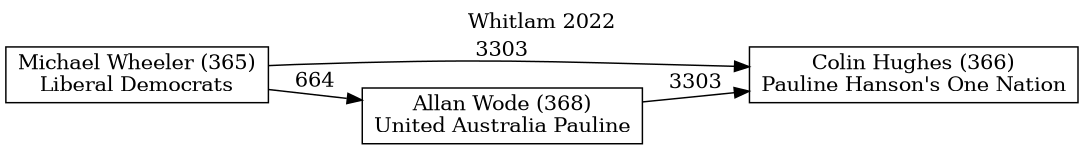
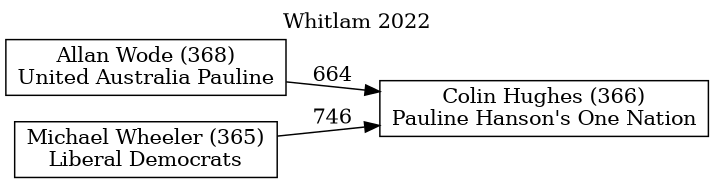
edge "Michael Wheeler (365) Liberal Democrats" -> "Colin Hughes (366) Pauline Hanson's One Nation": label "3303" -> "746"
edge "Allan Wode (368) United Australia Pauline" -> "Colin Hughes (366) Pauline Hanson's One Nation": label "3303" -> "664"
edge "Michael Wheeler (365) Liberal Democrats" -> "Allan Wode (368) United Australia Pauline": removed, label "664"
